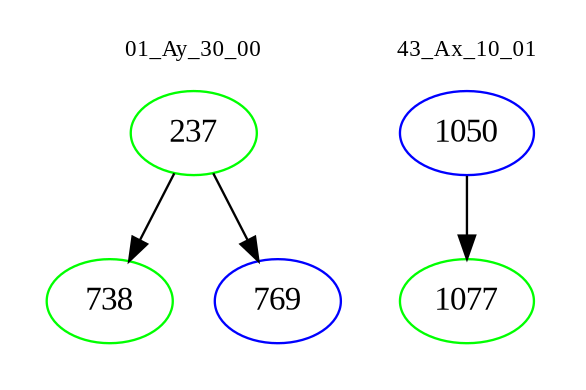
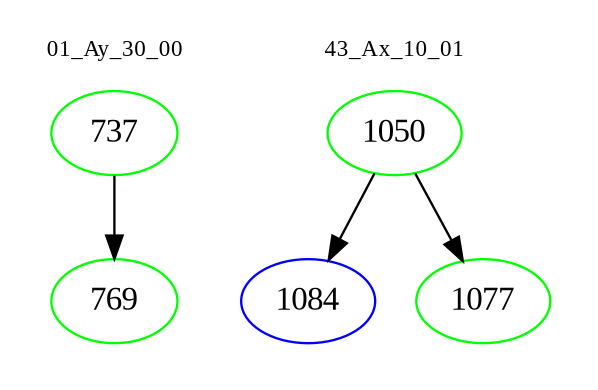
node "237": label "237" -> "737"
node "1050": color blue -> green
node "738": removed
node "769": color blue -> green
node "1084": added
